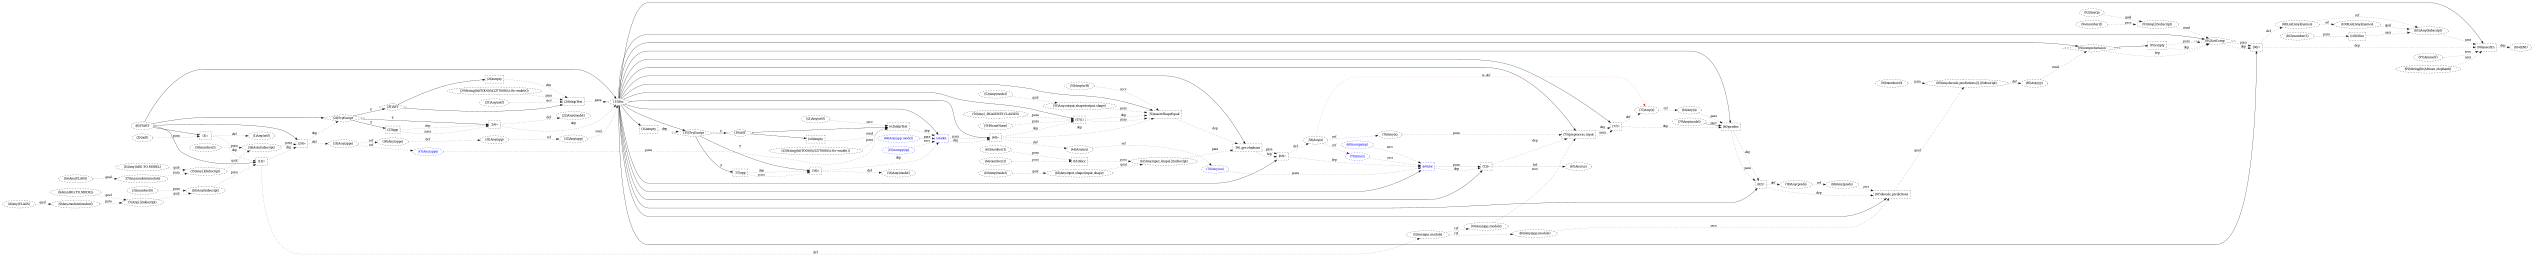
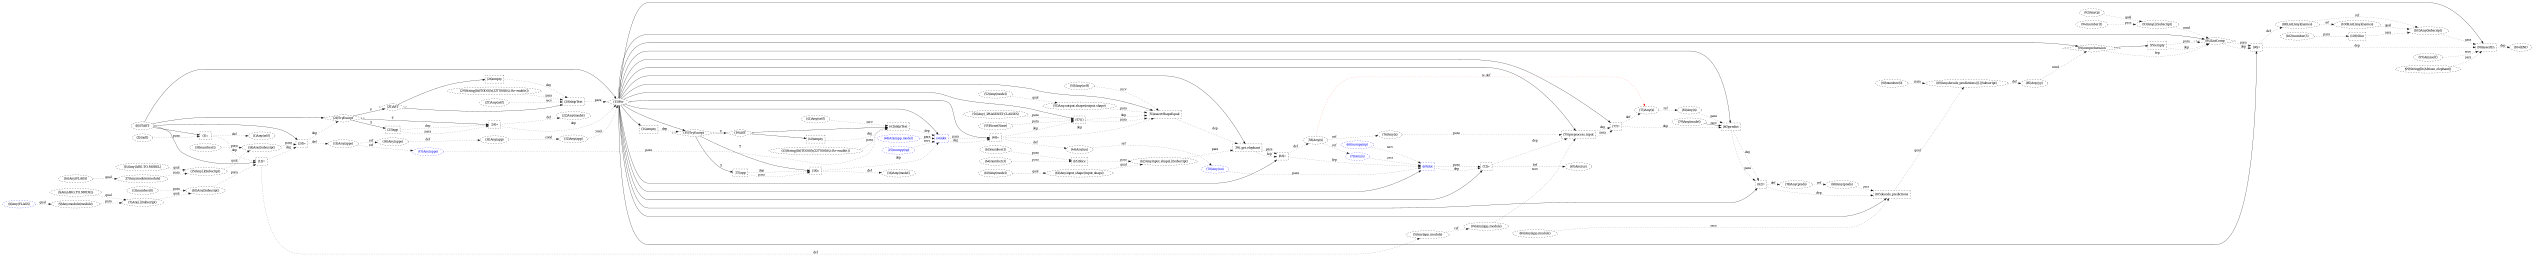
edge "(40)empty" -> "(42)skipTest": label "cond" -> "dep"
edge "(31)Any(app)" -> "(32)Any(app)": label "ref" -> "cond"
node "(8)Any(FLAGS)": color black -> blue
edge "(5)Any(app_module)" -> "(86)Any(app_module)": removed, label "ref"
